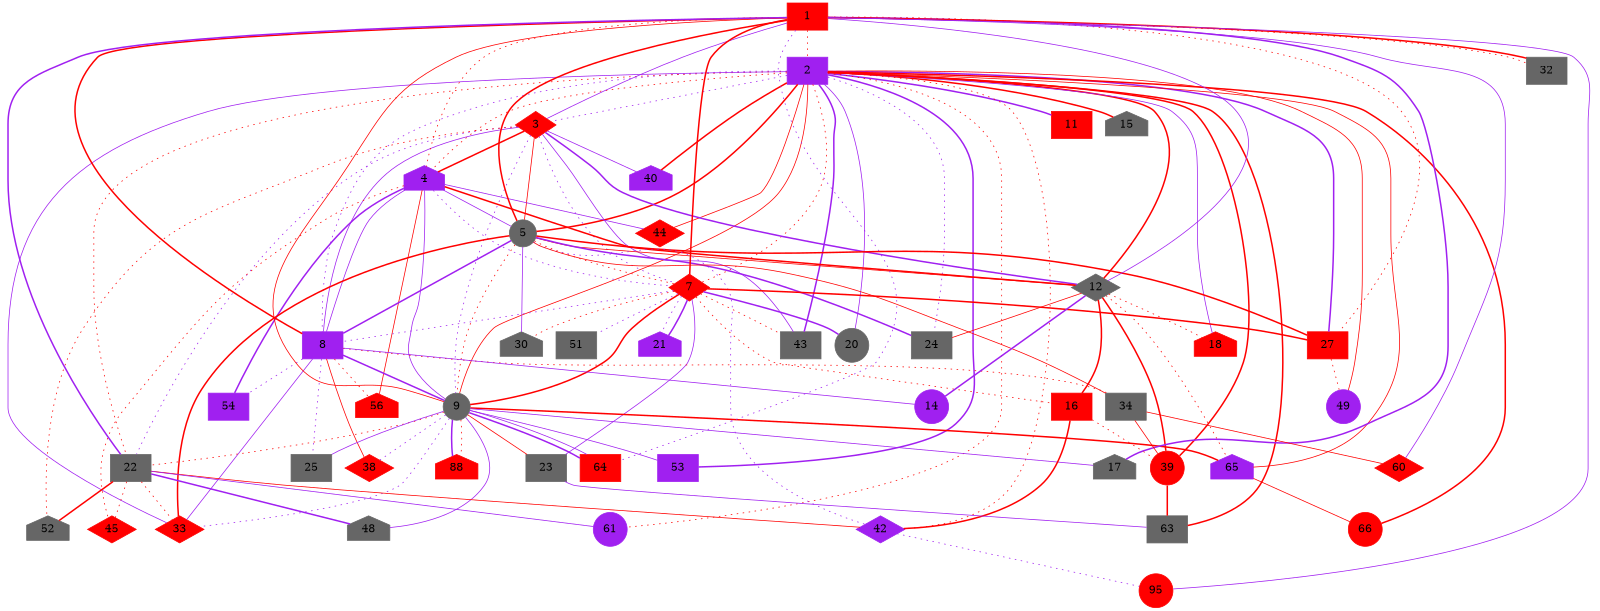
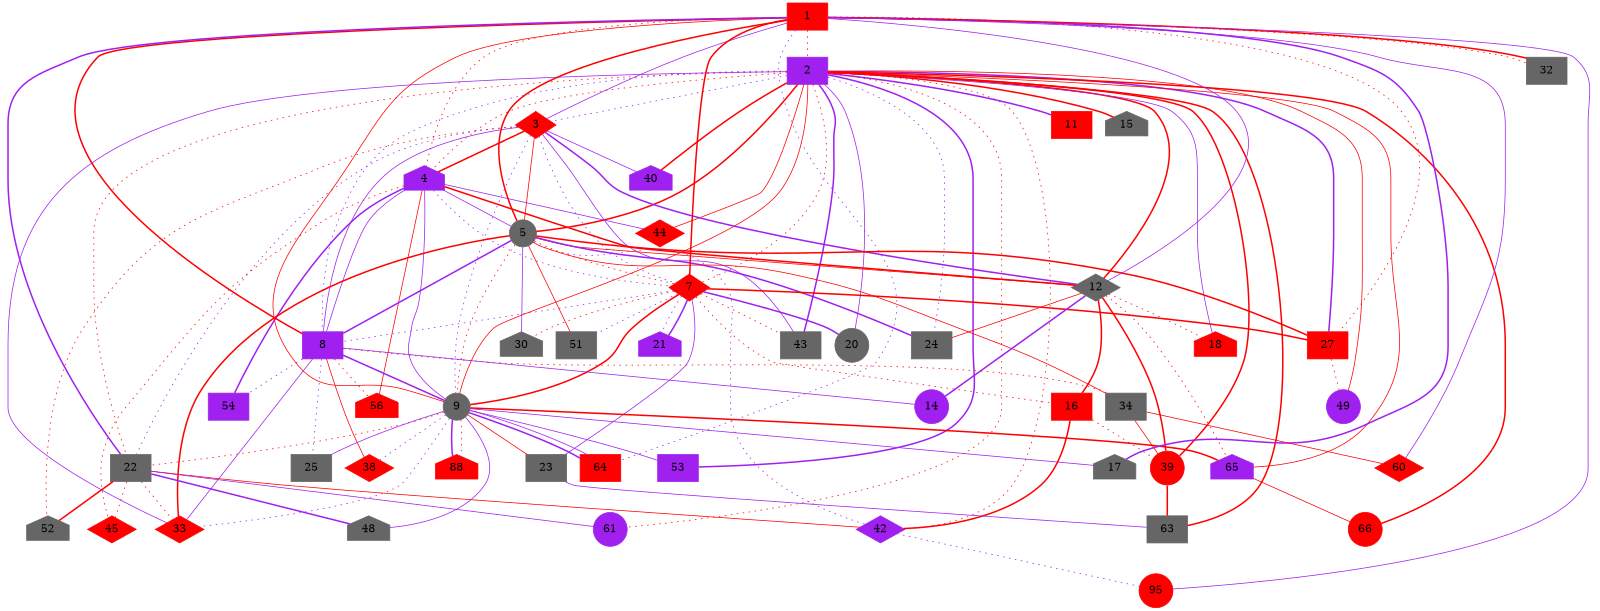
edge "5" -- "51": added
